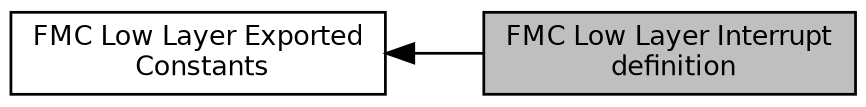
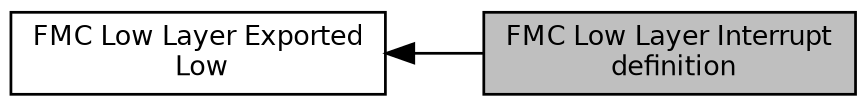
node "FMC Low Layer Exported Constants": label "FMC Low Layer Exported Constants" -> "FMC Low Layer Exported Low"
